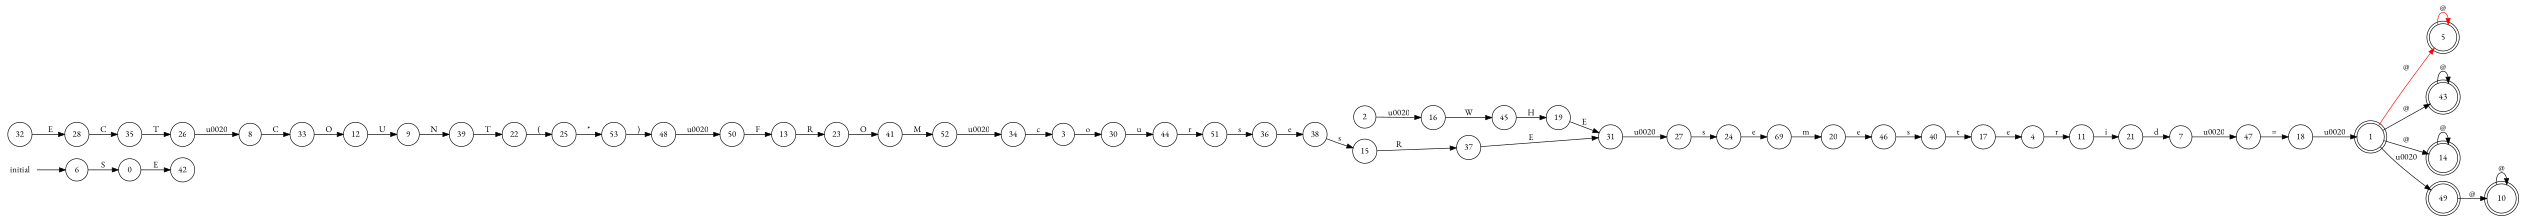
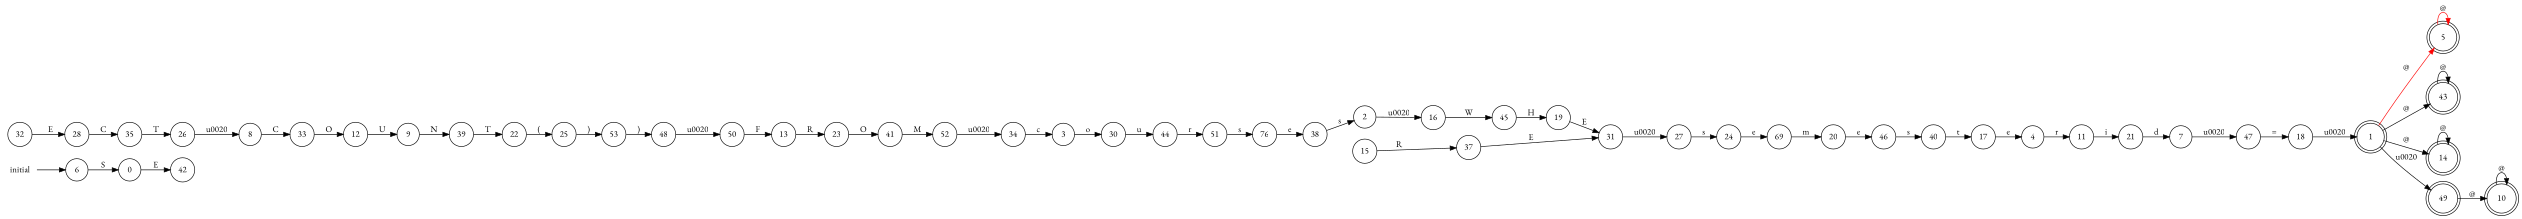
edge "25" -> "53": label "*" -> ")"
node "36": label "36" -> "76"
edge "38" -> "15": now "38" -> "2"
